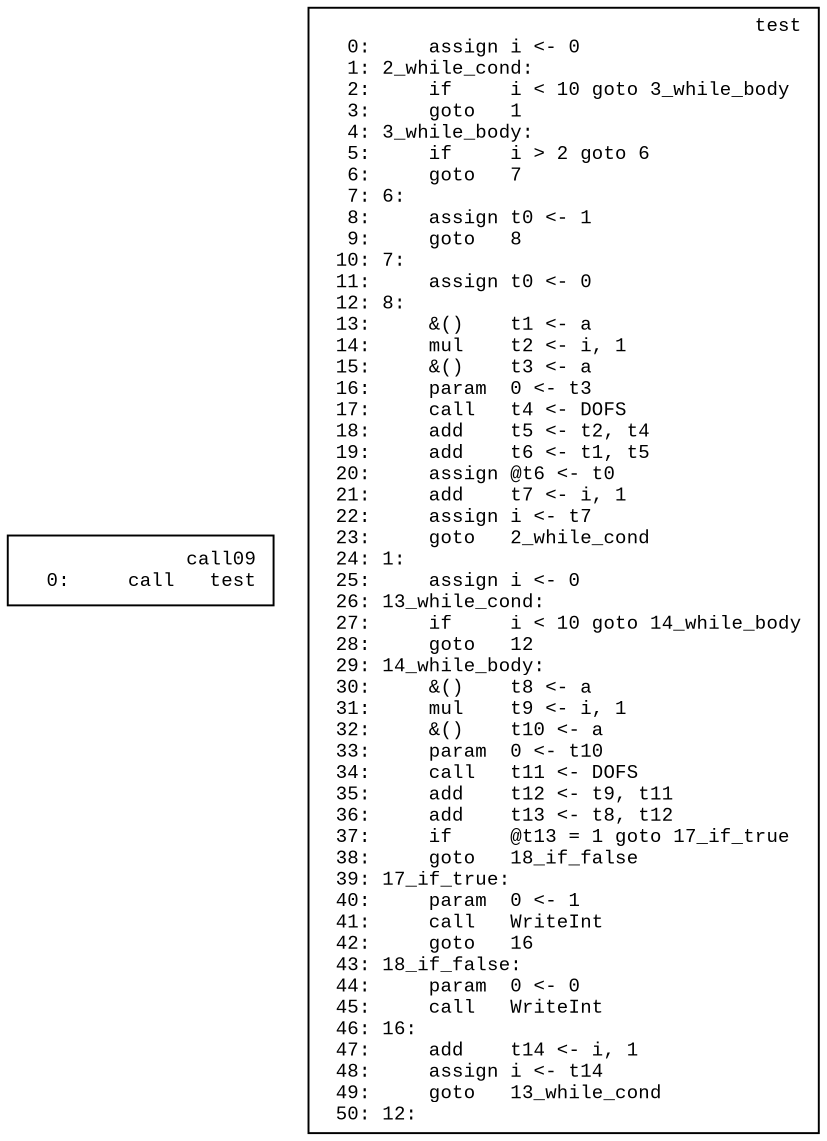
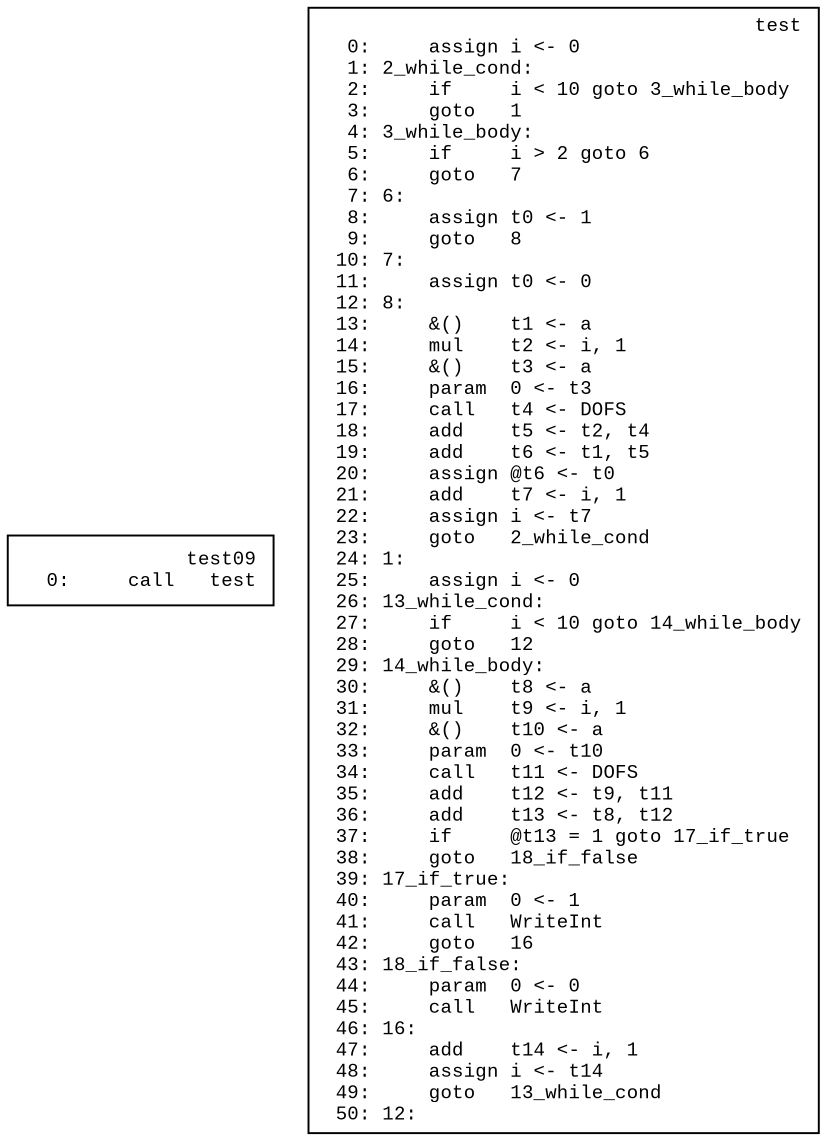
node "call09 0:     call   test": label "call09 0:     call   test" -> "test09 0:     call   test"
